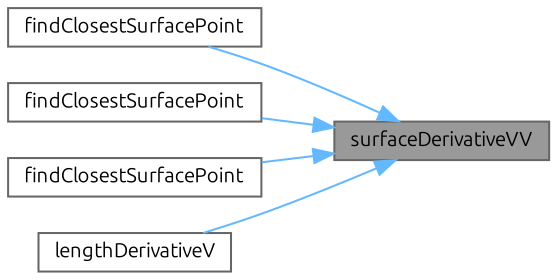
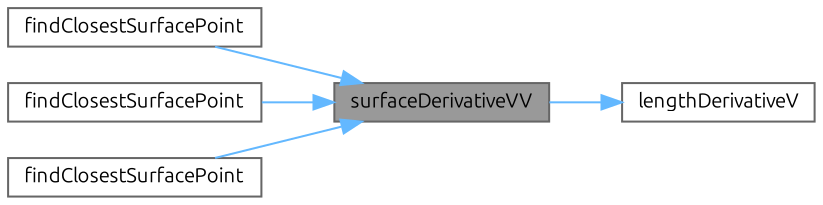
edge "lengthDerivativeV" -> "surfaceDerivativeVV": reversed
